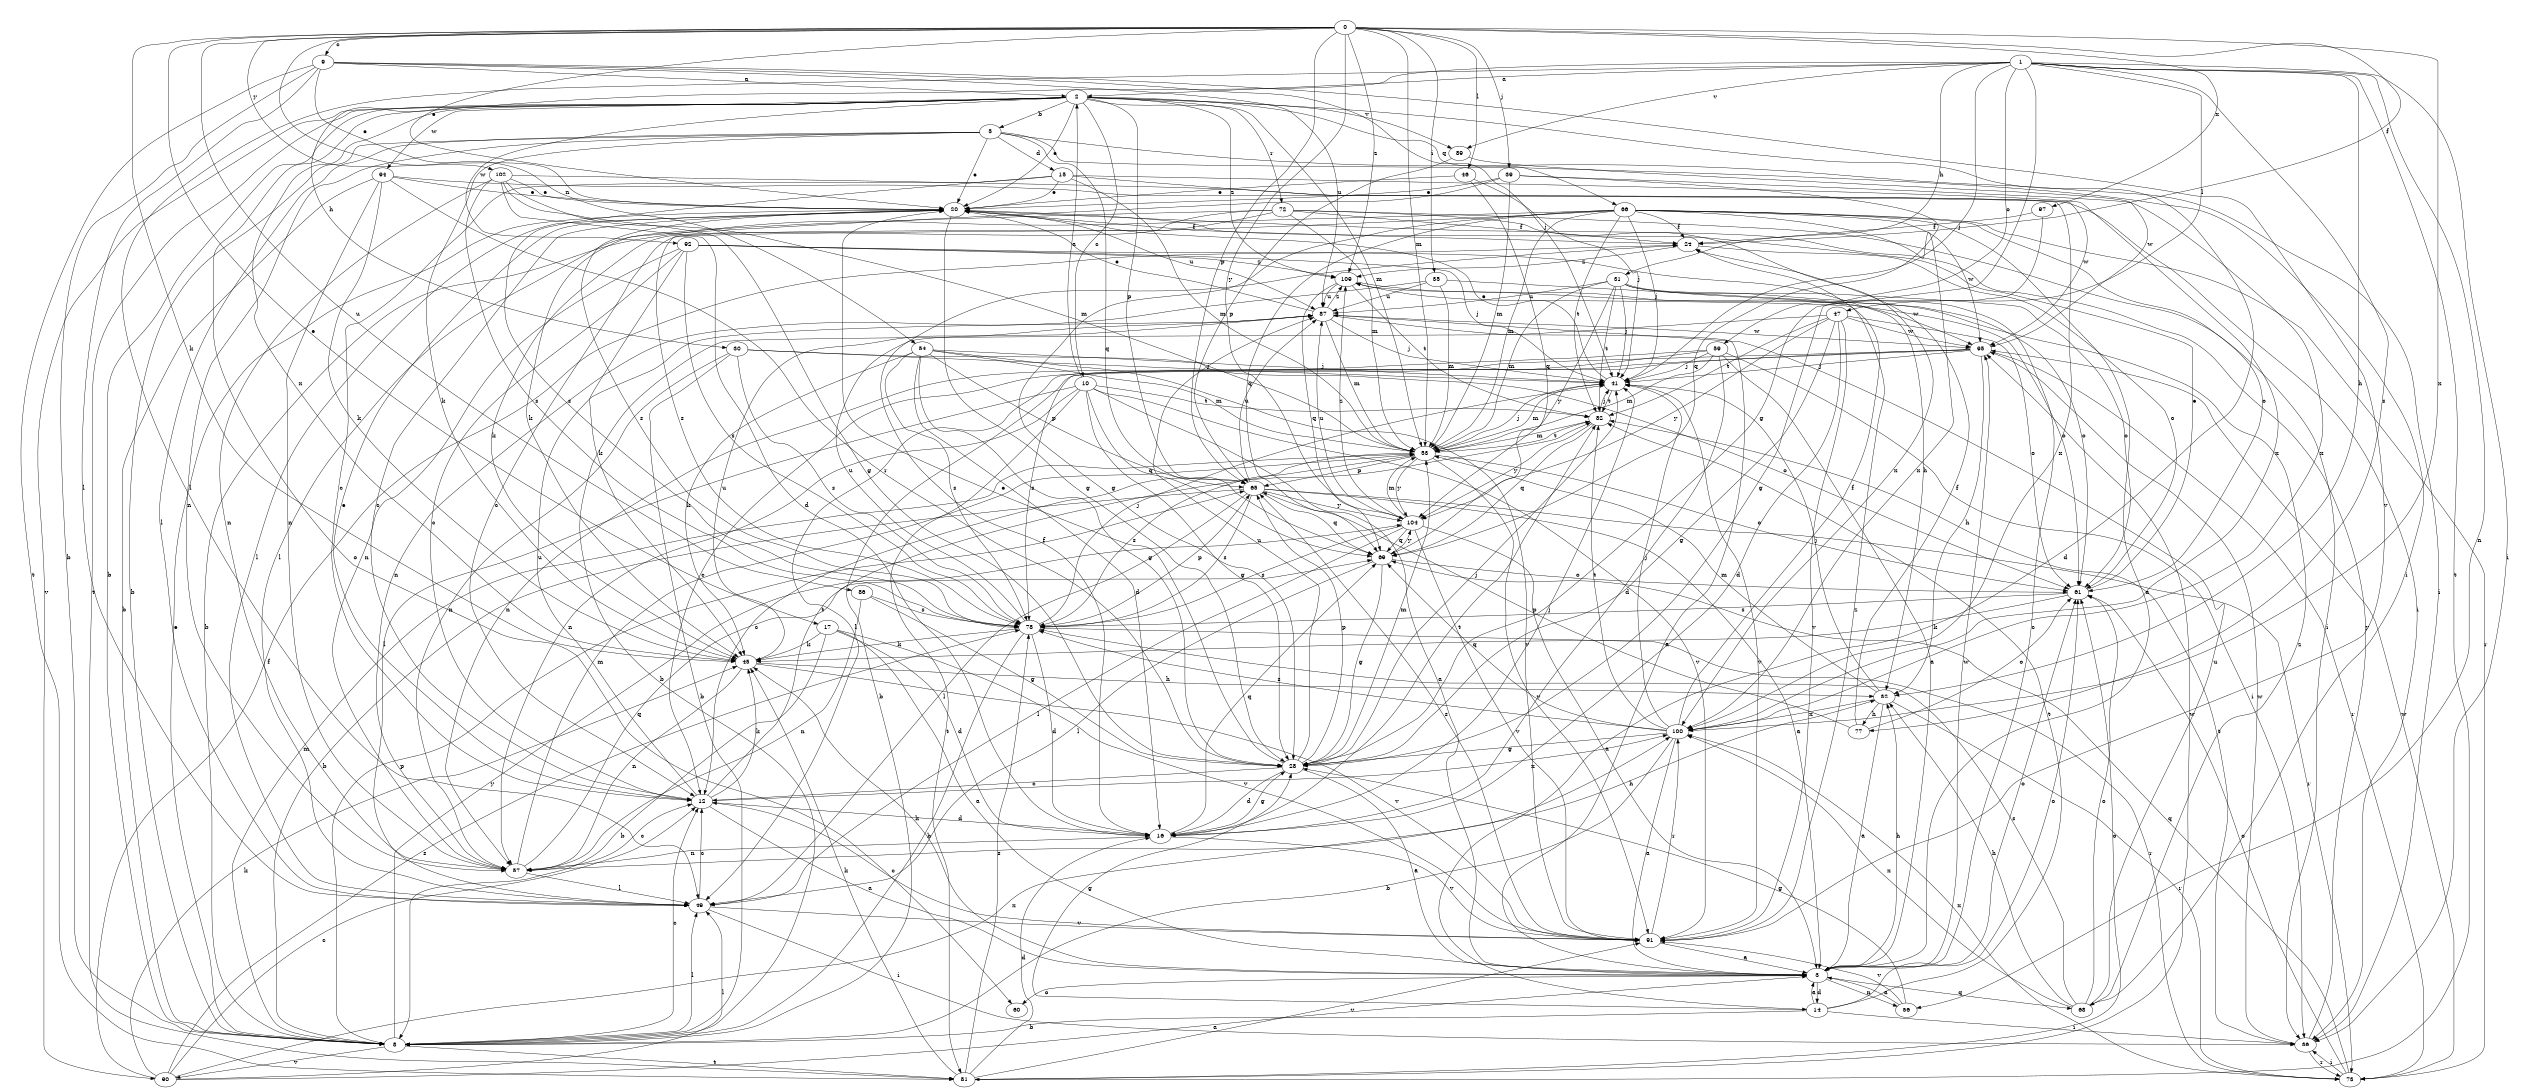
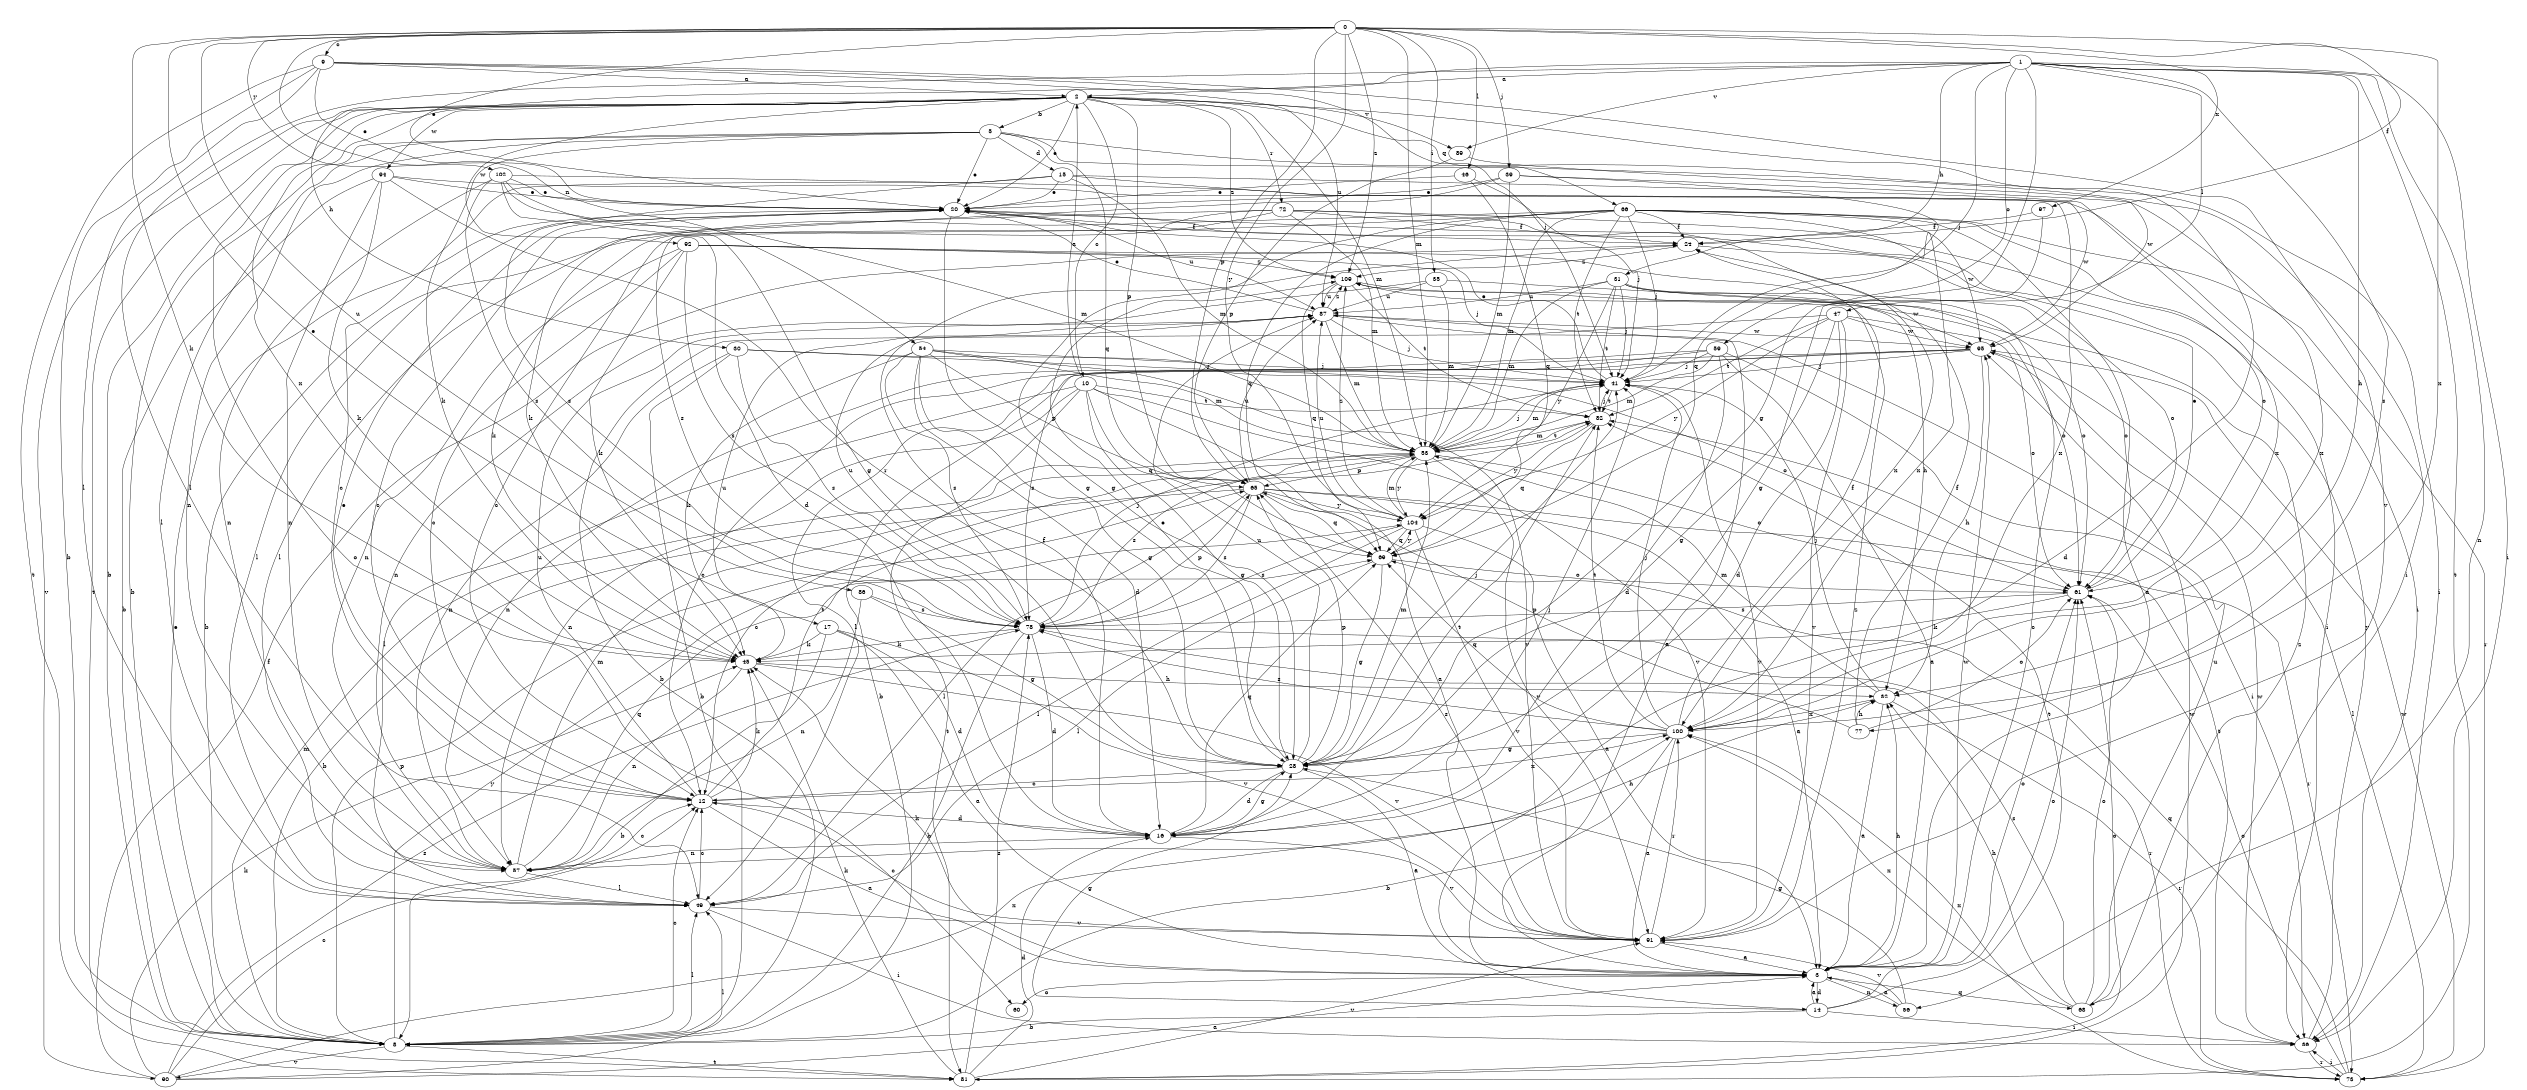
edge "20" -> "78": removed, label "s"
edge "28" -> "20": now "28" -> "109"
edge "32" -> "77": reversed
edge "95" -> "73": label "r" -> "l"
